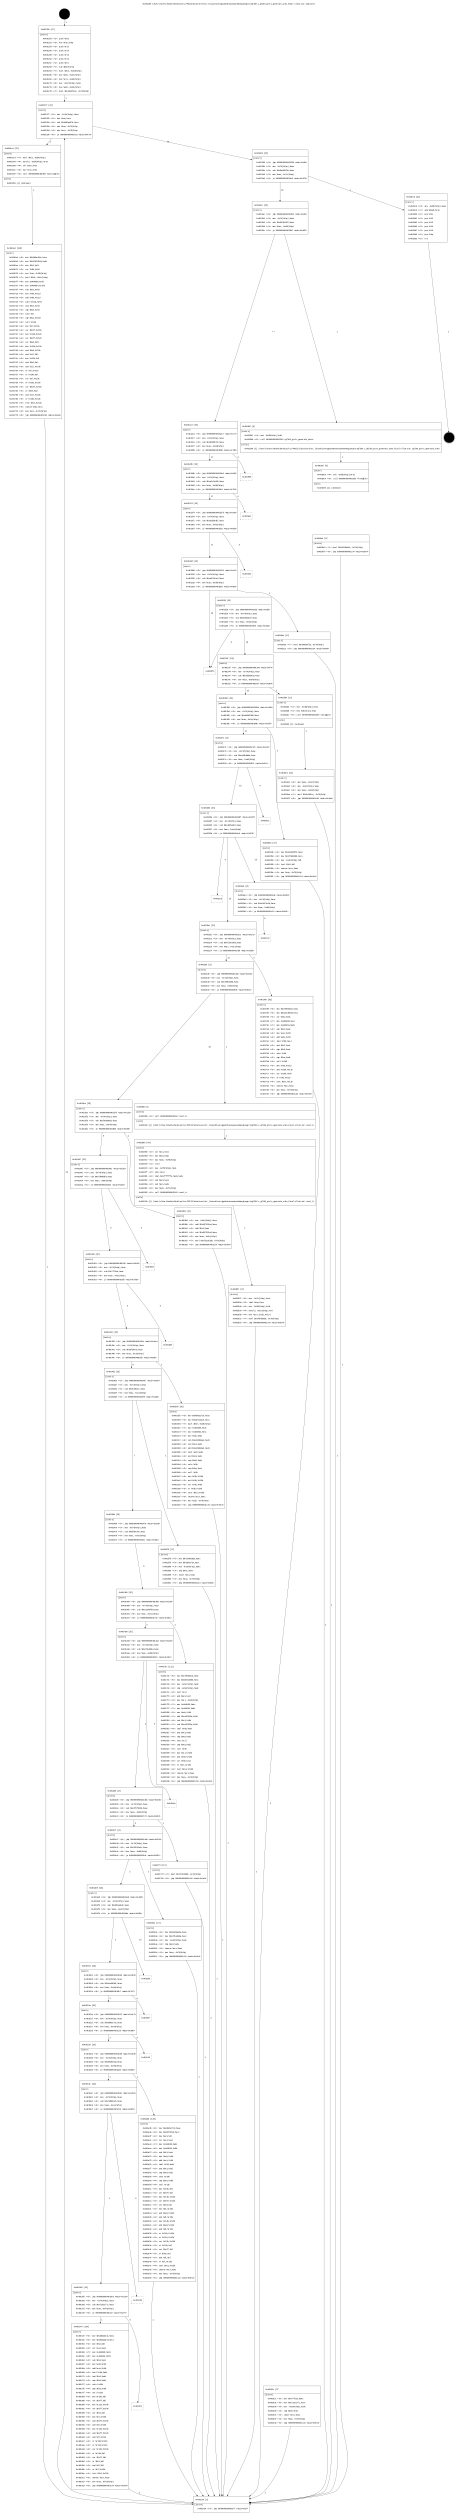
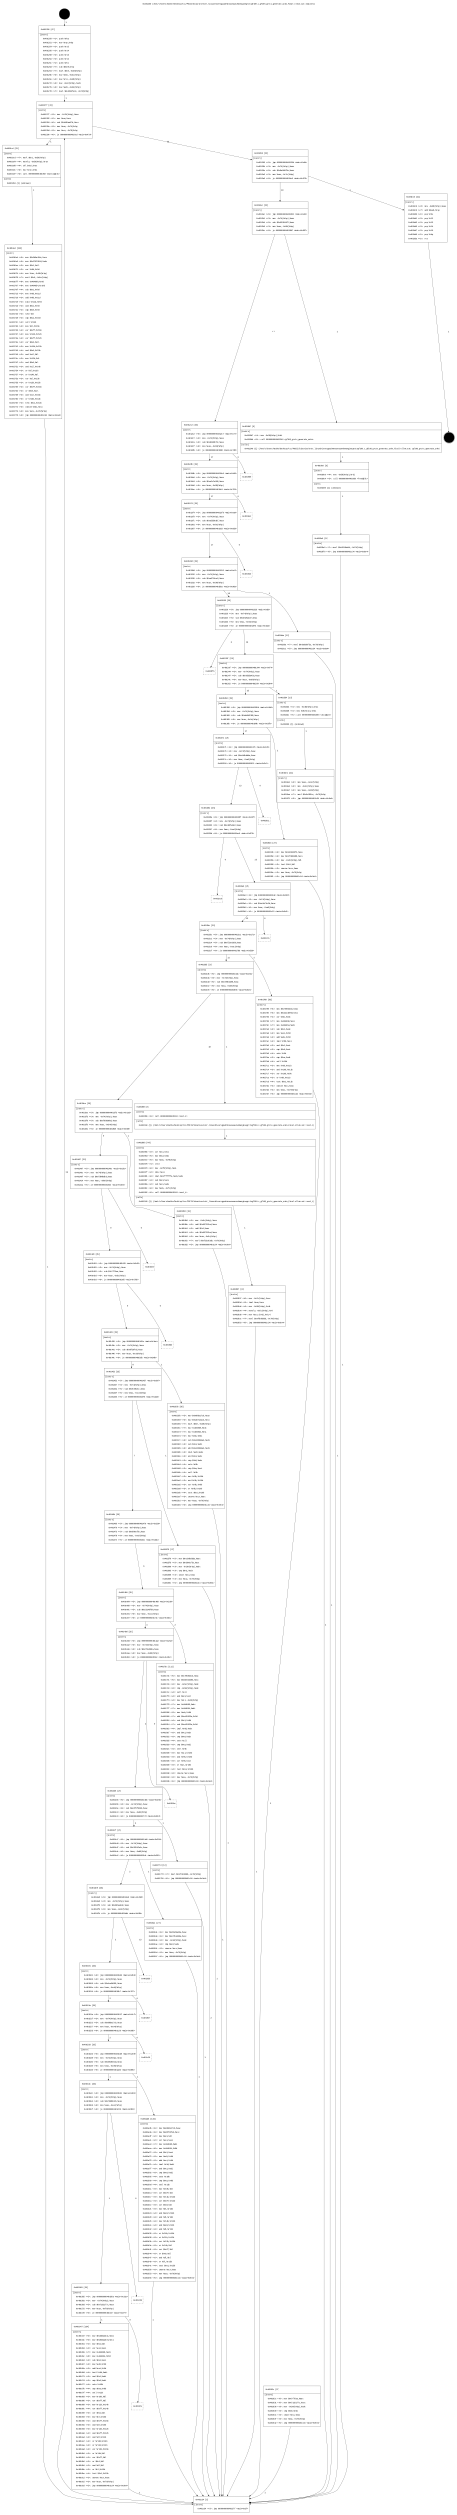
edge "0x4018e0 [9]" -> "0x4018e9 [12]": added, label "1"
edge "0x40130d [25]" -> "0x4018f5": now "0x40130d [25]" -> "0x401326 [25]"
edge "0x40138a [25]" -> "0x4013bc [25]": now "0x4013a3 [25]" -> "0x4013bc [25]"
